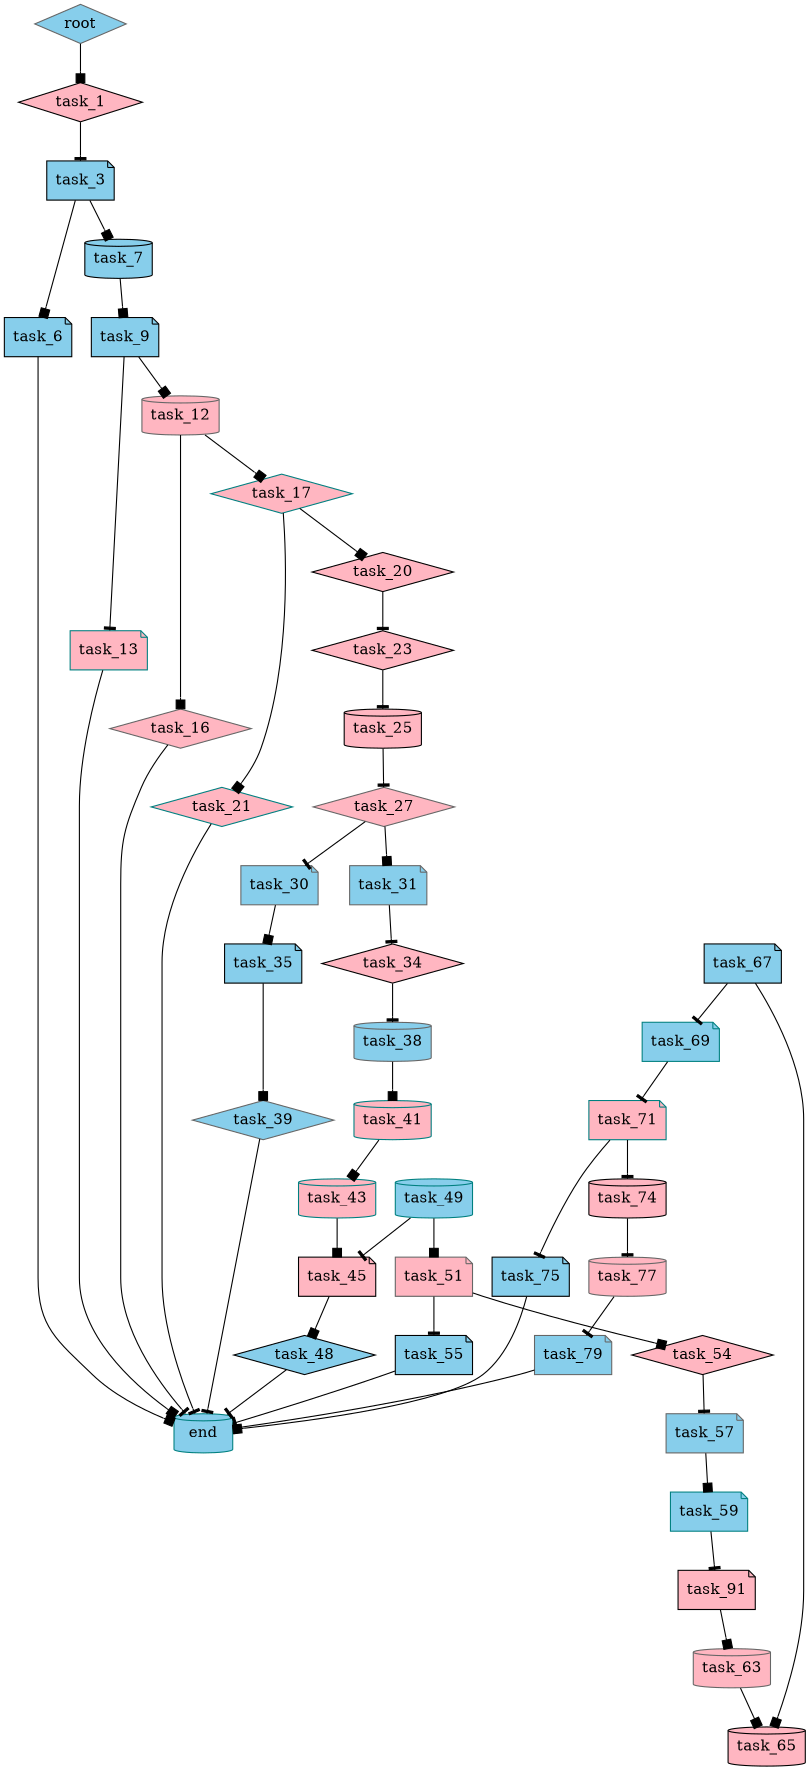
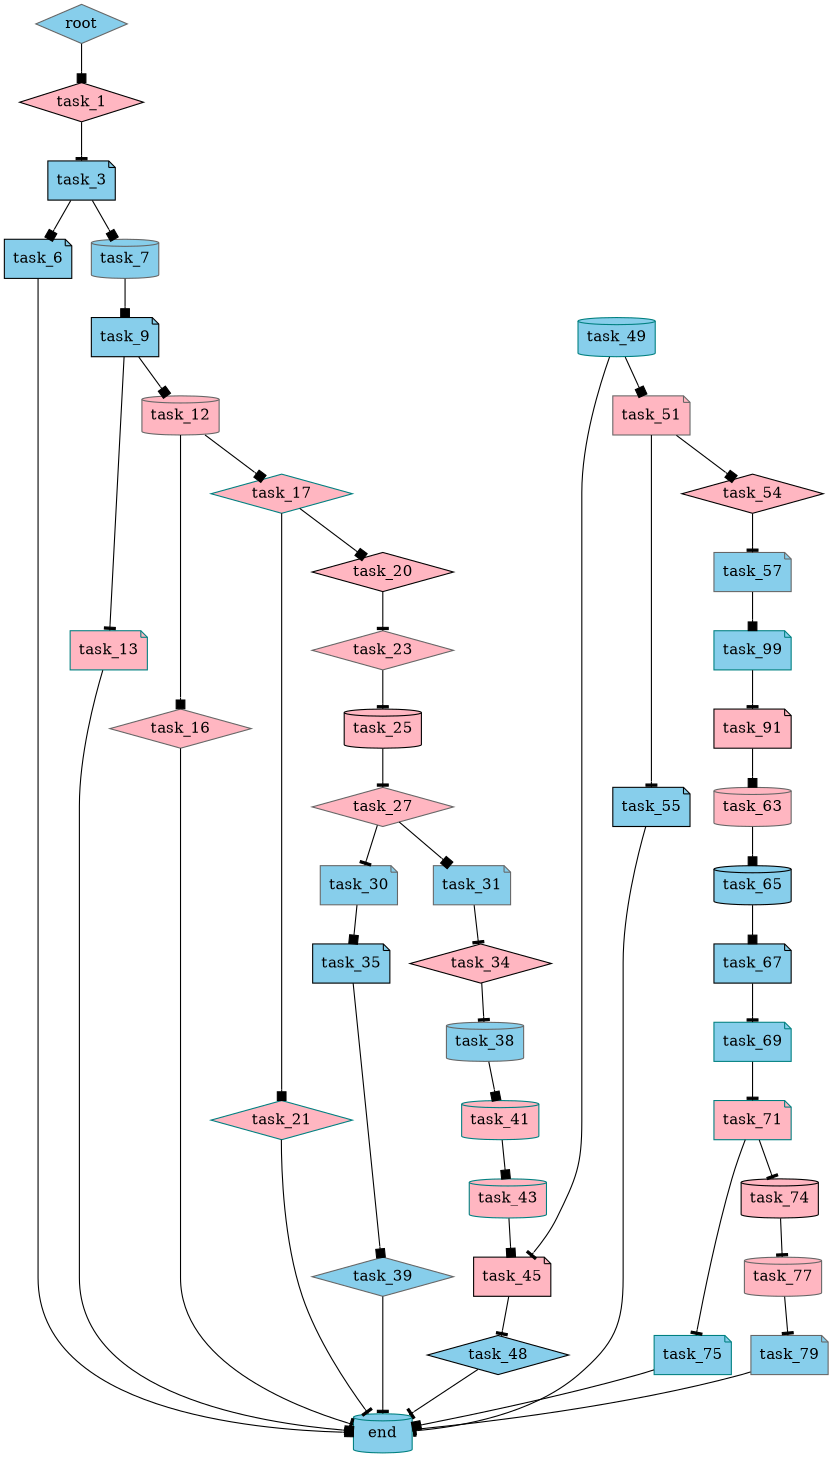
node "task_7": color black -> gray40
node "task_23": color black -> gray40
node "task_75": color black -> teal
edge "task_45" -> "task_48": arrowhead box -> tee
edge "task_67" -> "task_65": reversed
node "task_59": label "task_59" -> "task_99"
node "task_65": fillcolor lightpink -> skyblue
